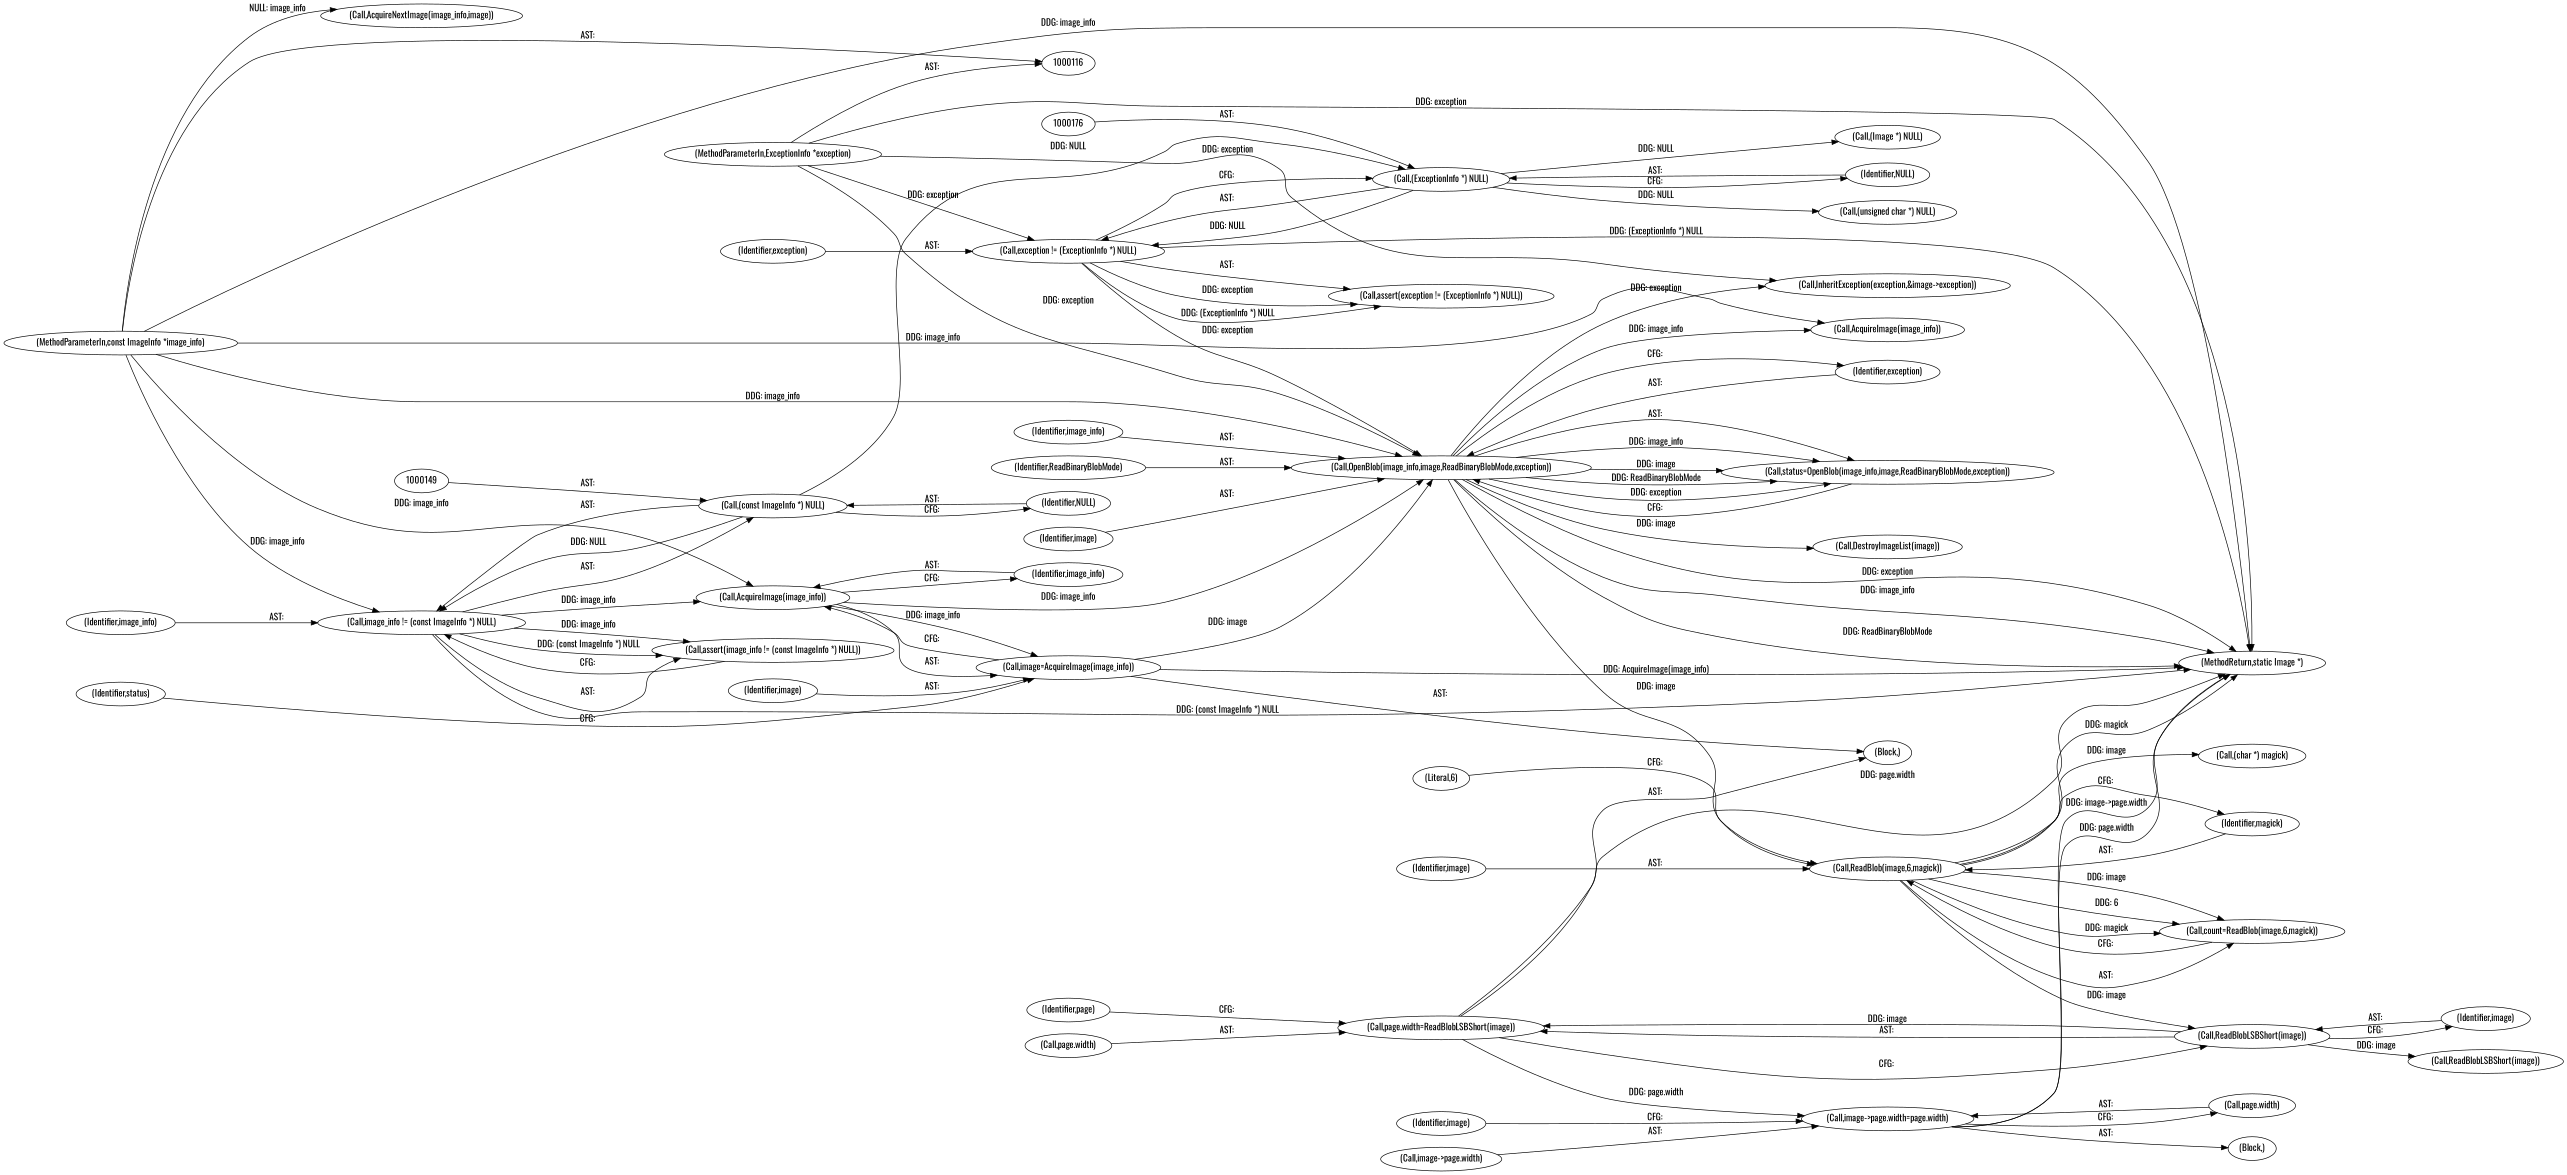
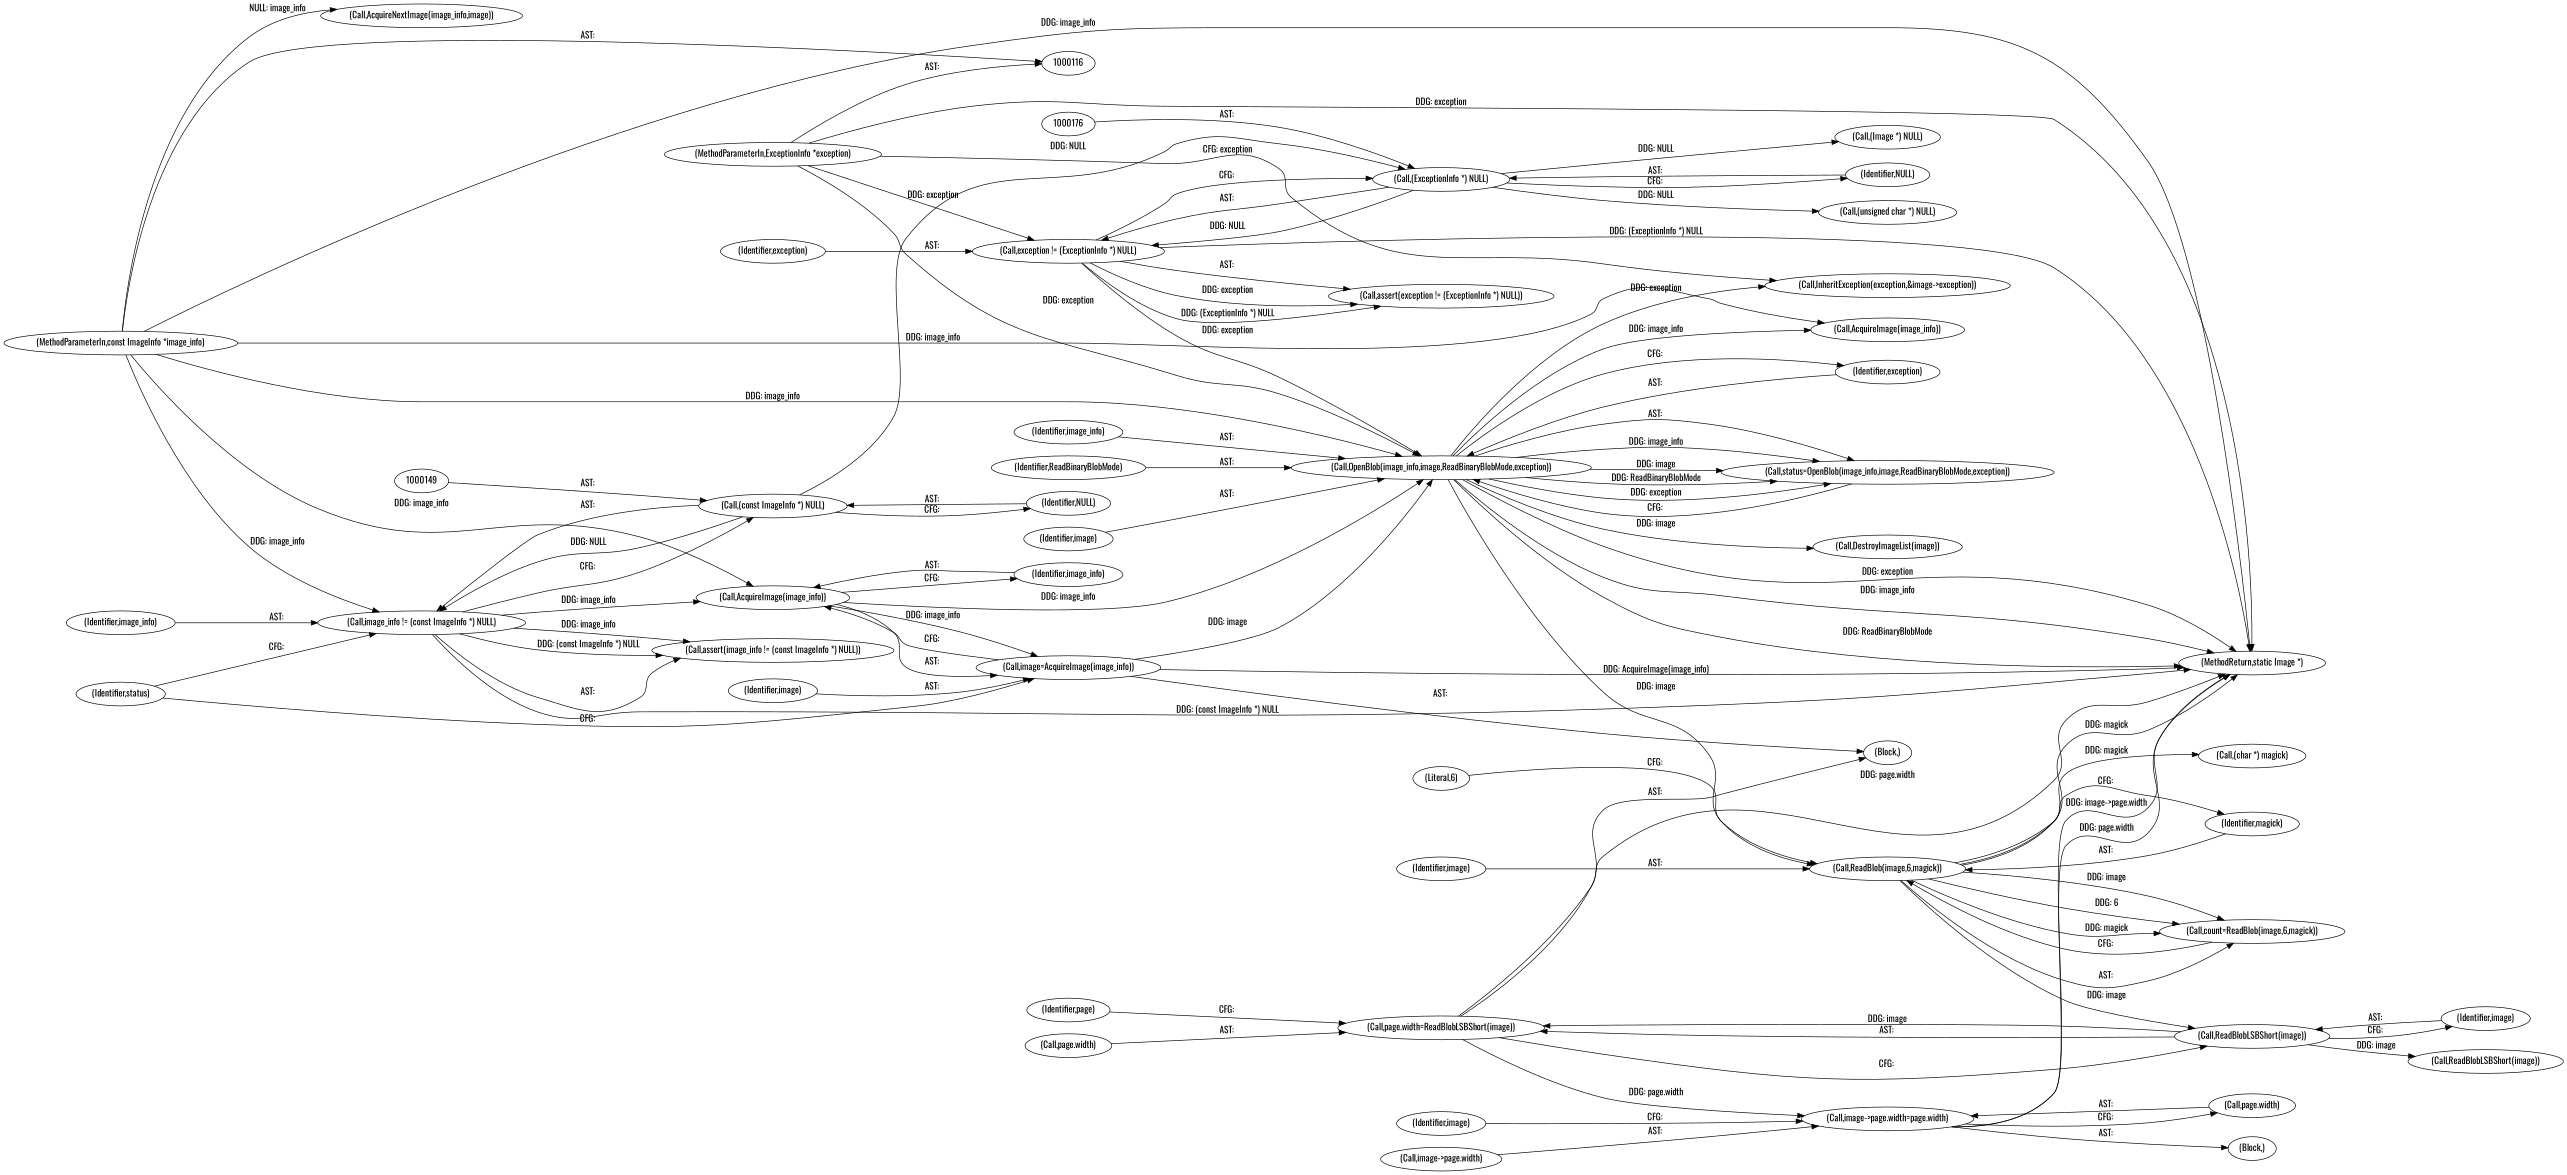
edge "(MethodParameterIn,ExceptionInfo *exception)" -> "(Call,InheritException(exception,&image->exception))": label "DDG: exception" -> "CFG: exception"
edge "(Call,image_info != (const ImageInfo *) NULL)" -> "(Call,(const ImageInfo *) NULL)": label "AST: " -> "CFG: "
edge "(Call,assert(image_info != (const ImageInfo *) NULL))" -> "(Call,image_info != (const ImageInfo *) NULL)": now "(Identifier,status)" -> "(Call,image_info != (const ImageInfo *) NULL)"
edge "(Call,ReadBlob(image,6,magick))" -> "(Call,(char *) magick)": label "DDG: image" -> "DDG: magick"
